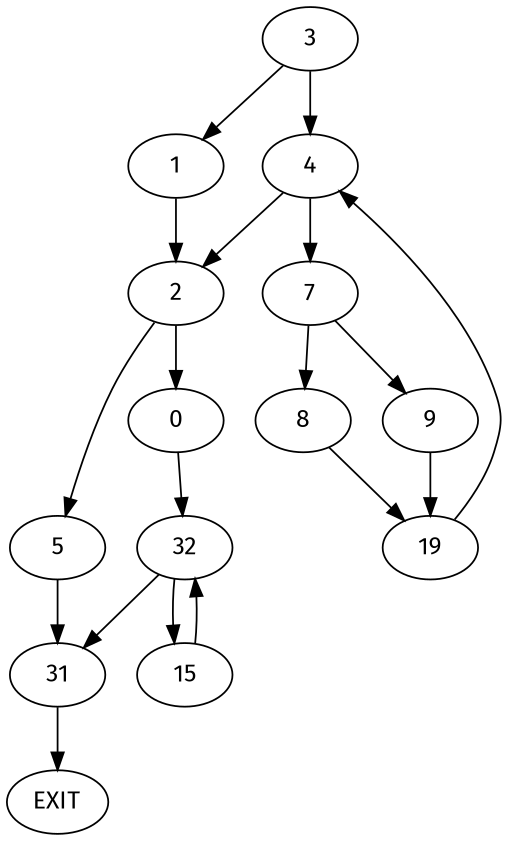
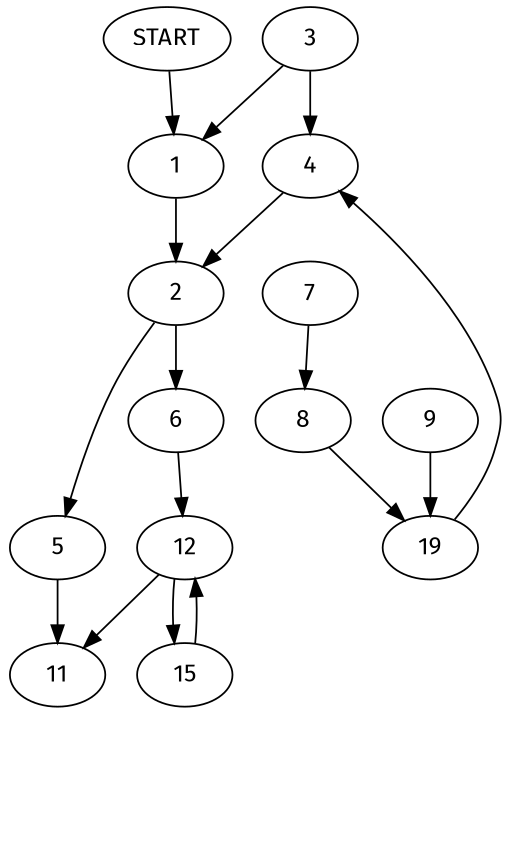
node "START": added
edge "4" -> "7": removed
edge "7" -> "9": removed
node "0": label "0" -> "6"
node "32": label "32" -> "12"
node "31": label "31" -> "11"
node "EXIT": removed
